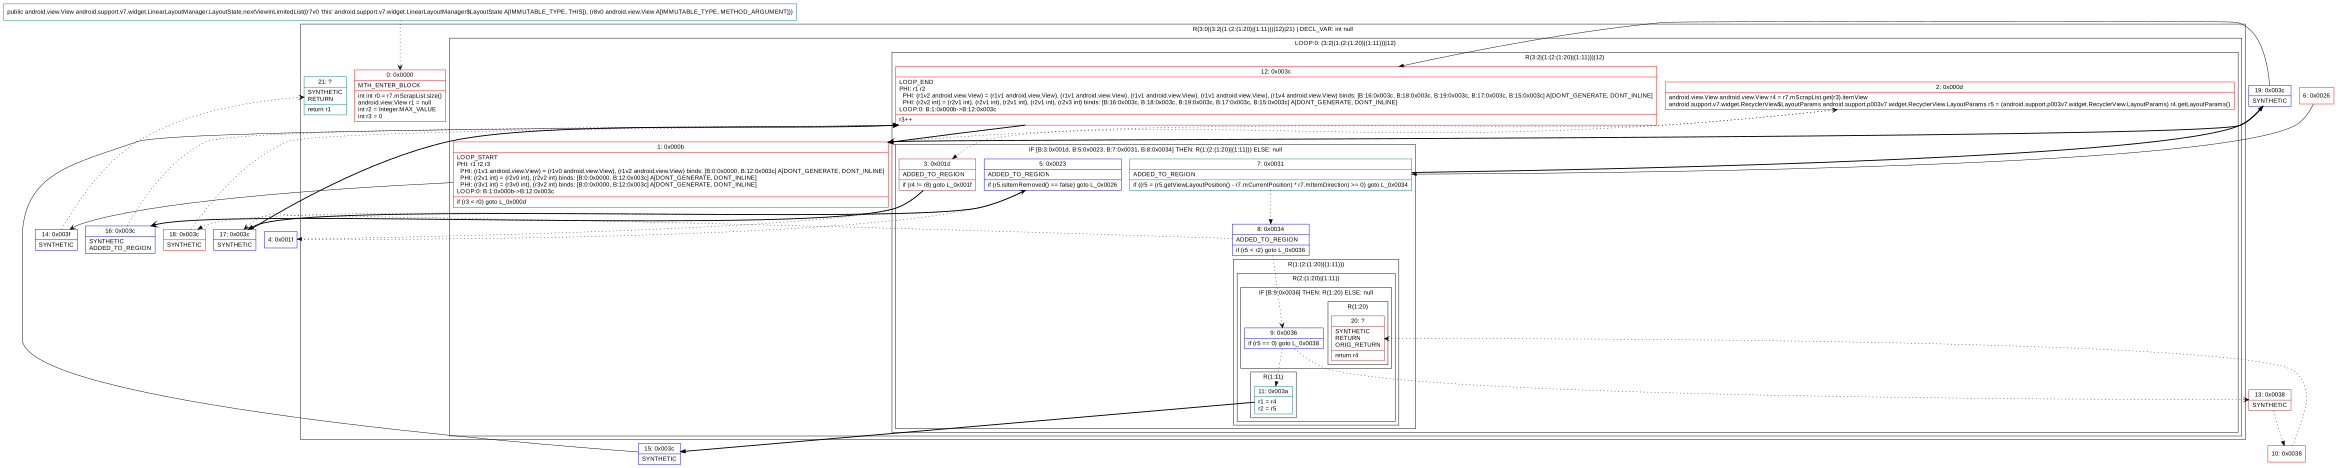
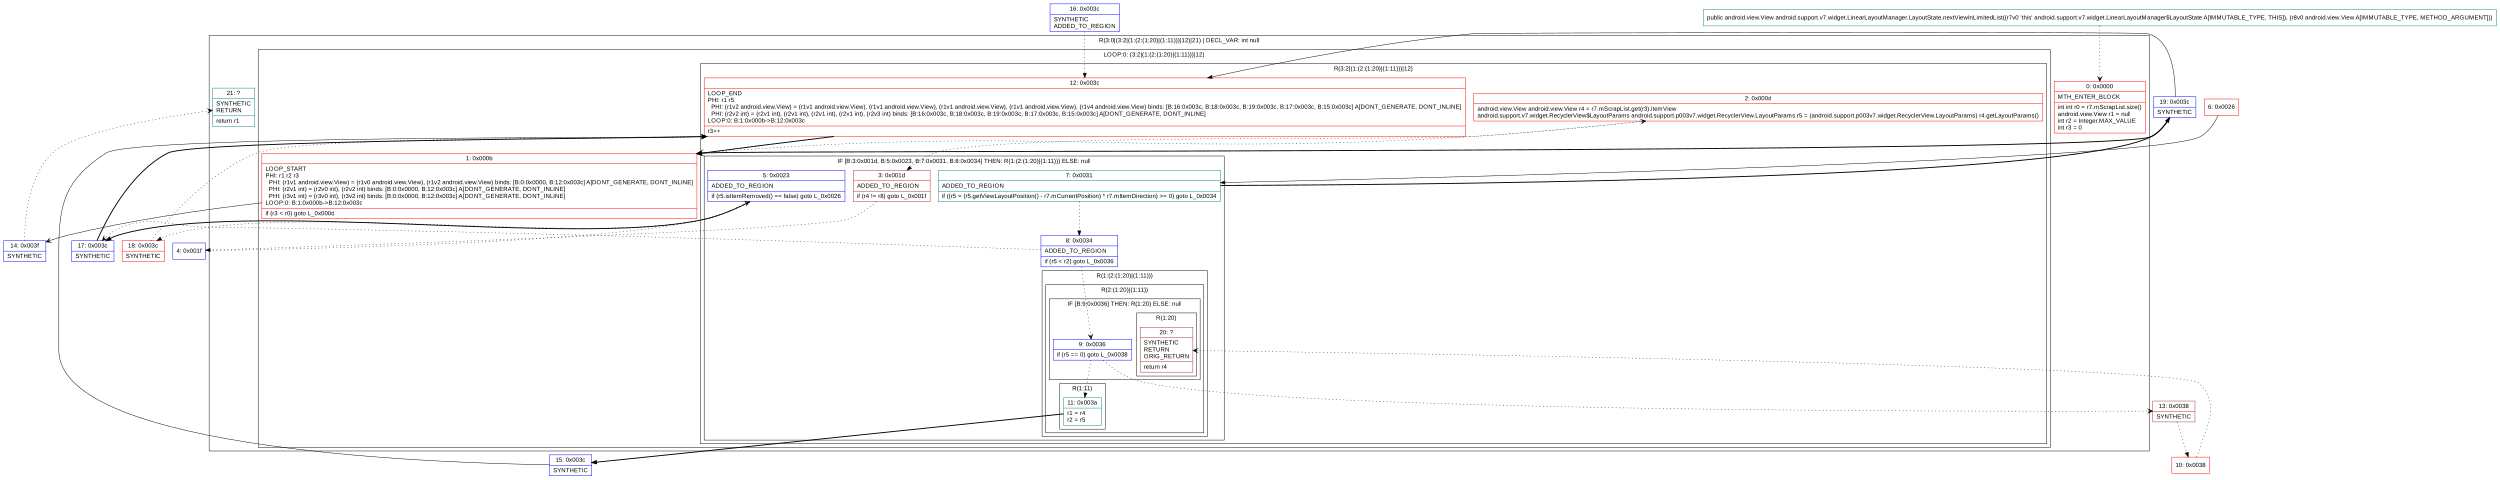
node "12: 0x003c": text "PHI: r1 r2" -> "PHI: r1 r5"
edge "3: 0x001d" -> "16: 0x003c": removed
